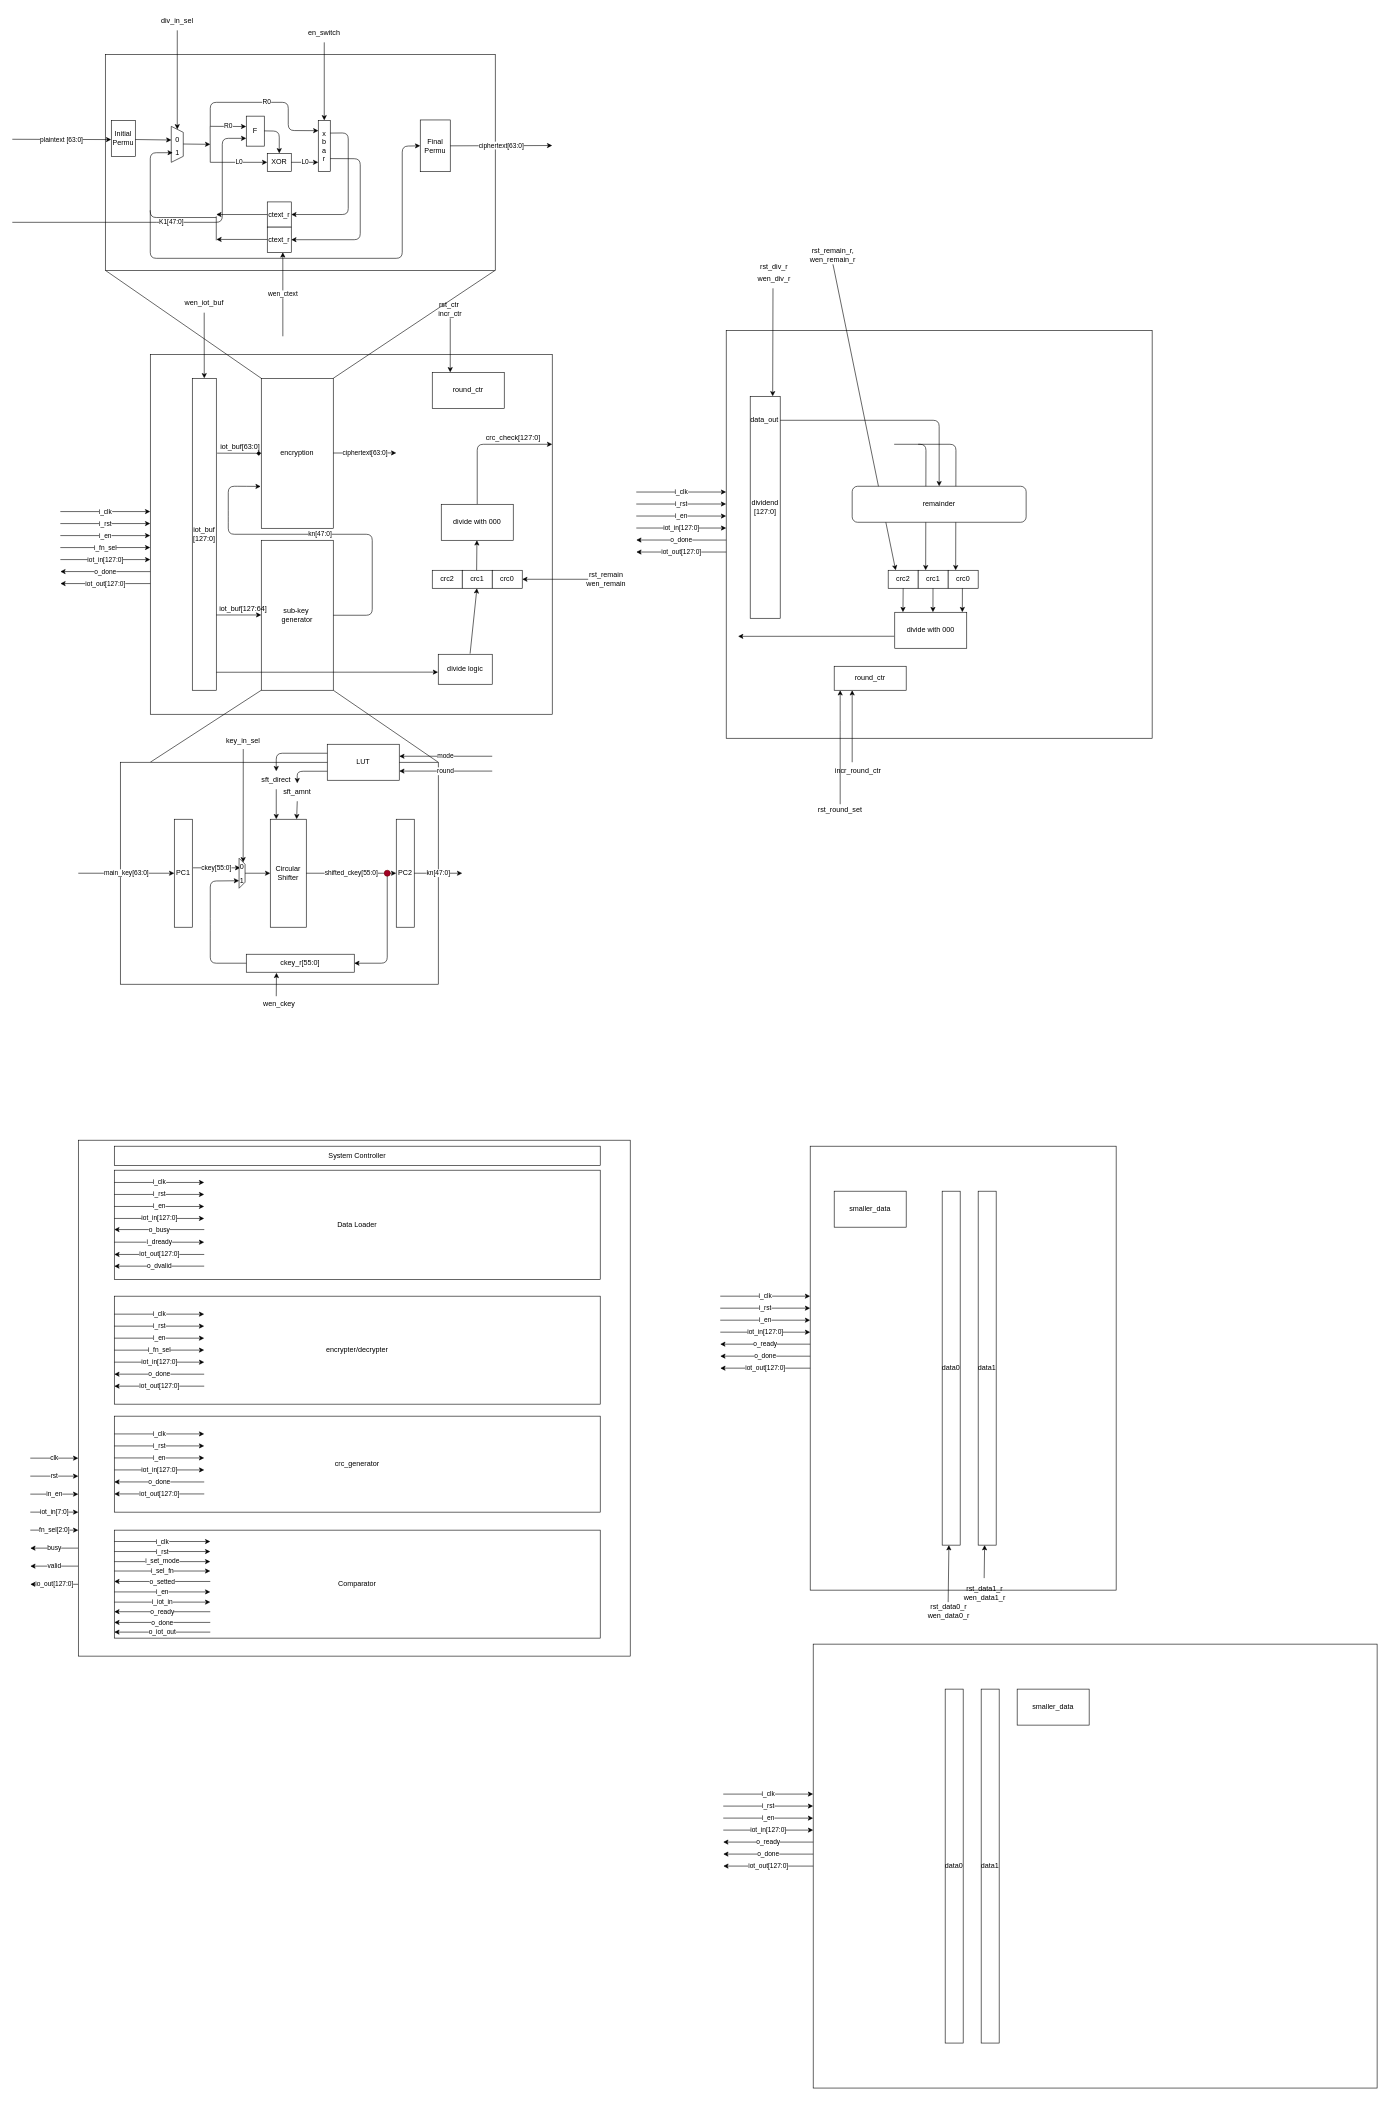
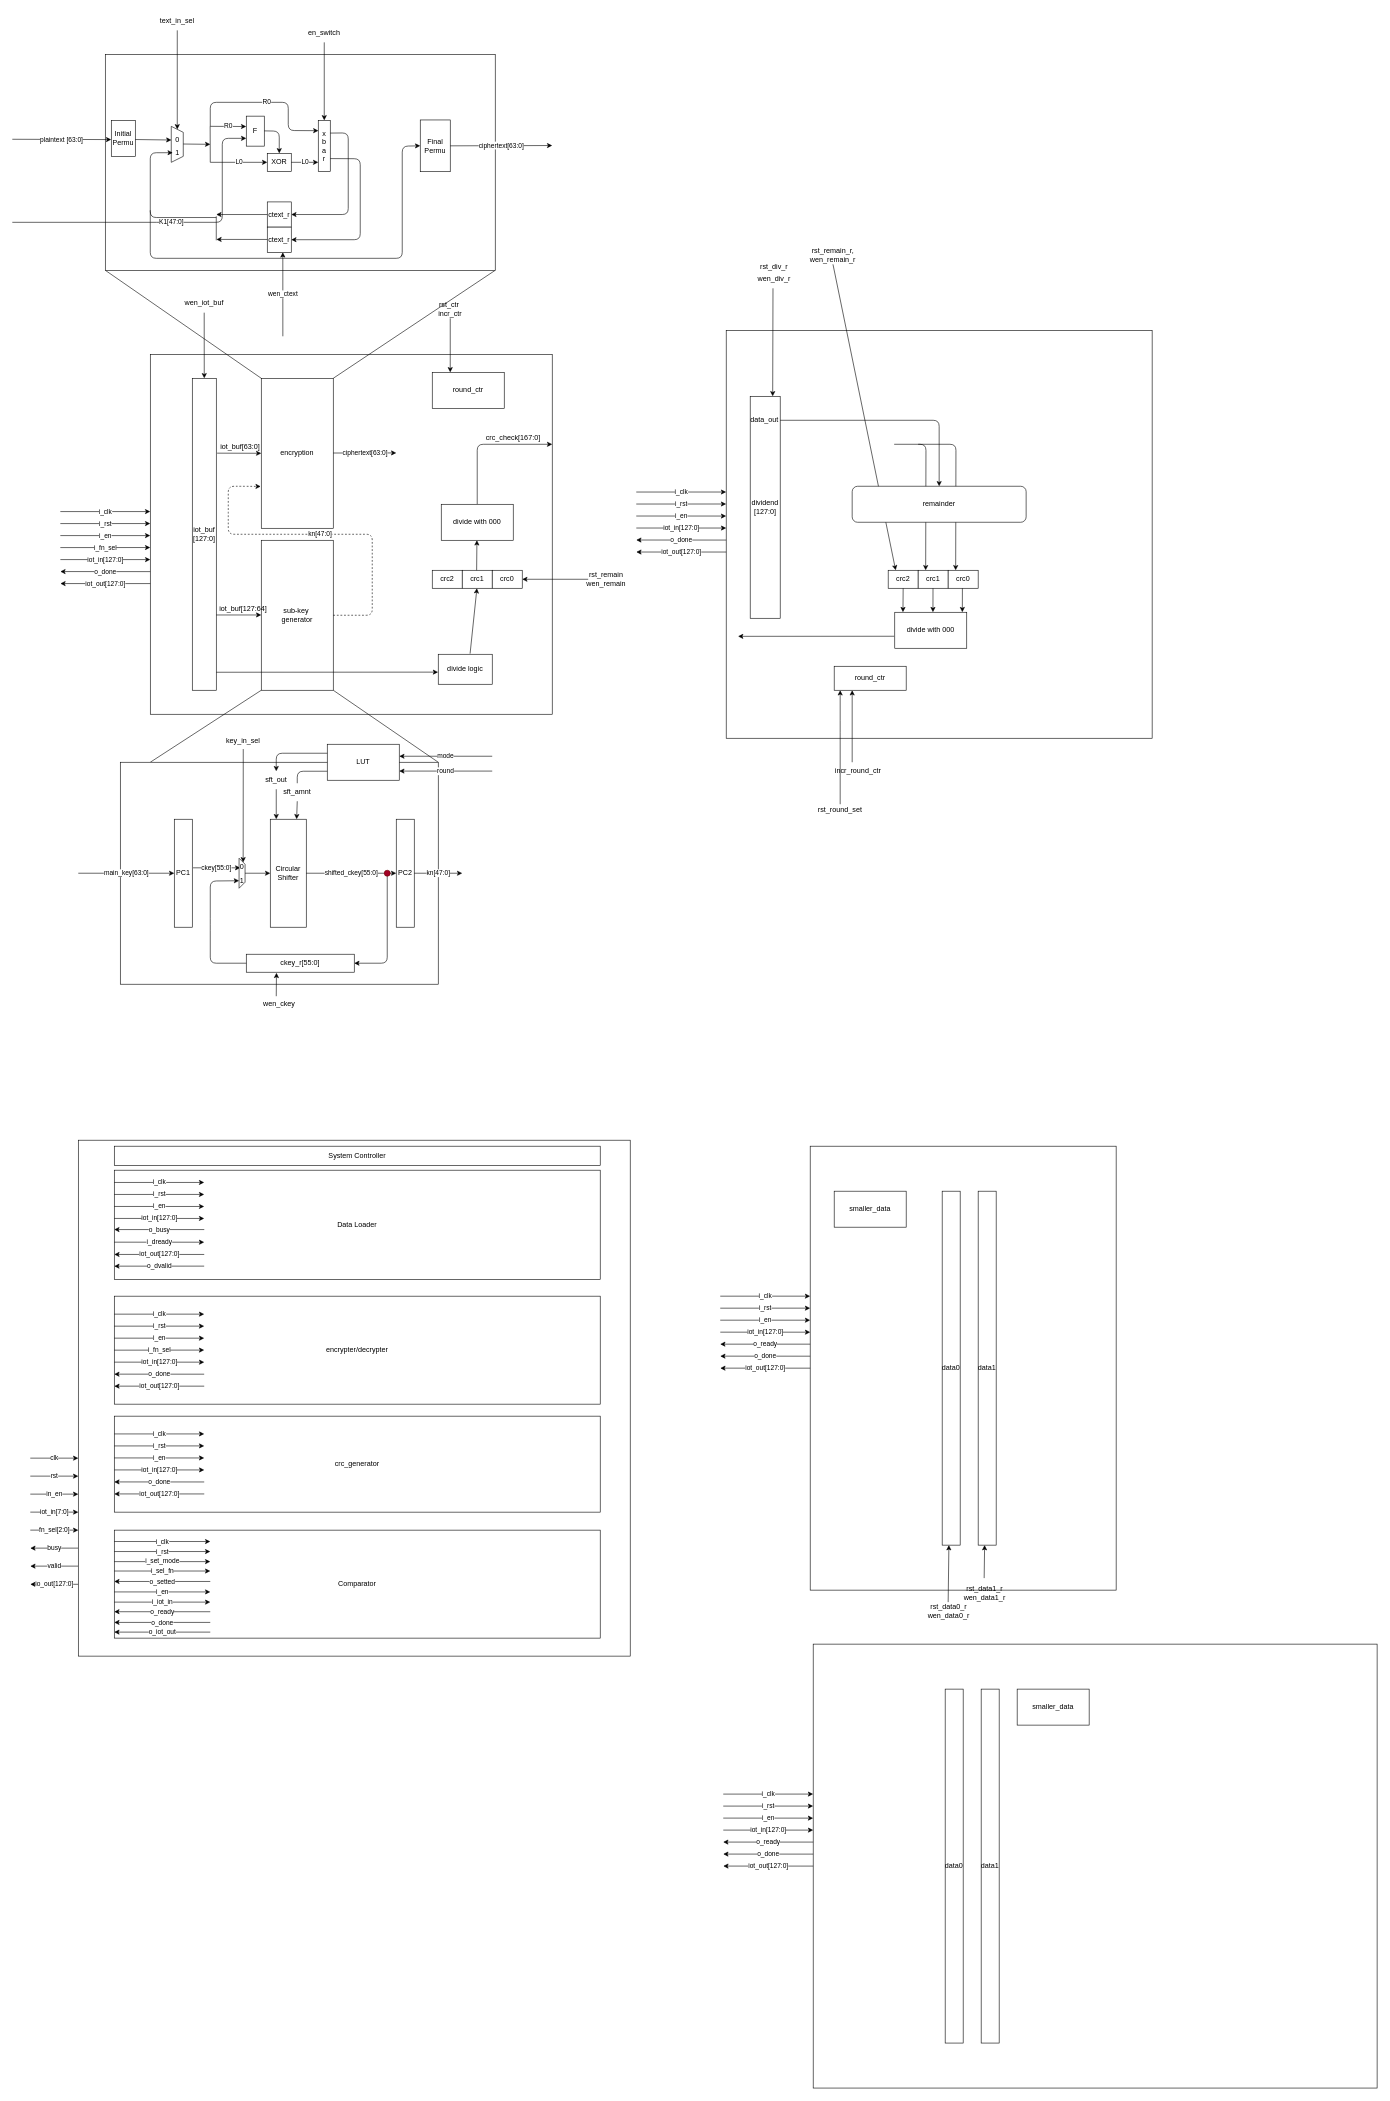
node "div_in_sel": label "div_in_sel" -> "text_in_sel"
node "crc_check[127:0]": label "crc_check[127:0]" -> "crc_check[167:0]"
edge "iot_buf [127:0]" -> "encryption": arrowhead diamond -> classic
edge "sub-key generator" -> "encryption": style solid -> dashed
edge "LUT" -> "sft_amnt": arrowhead classic -> none
node "sft_direct": label "sft_direct" -> "sft_out"
